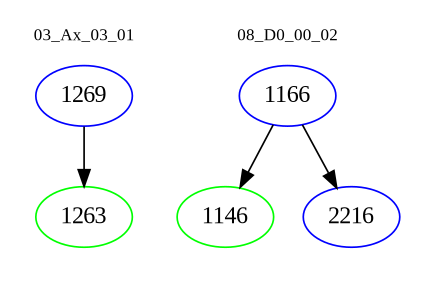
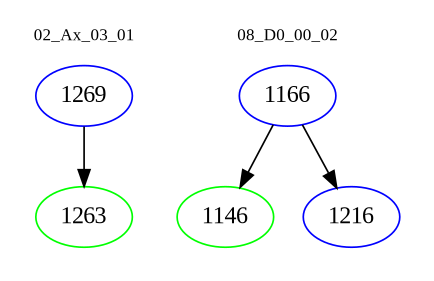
cluster "03_Ax_03_01": label "03_Ax_03_01" -> "02_Ax_03_01"
node "2216": label "2216" -> "1216"
